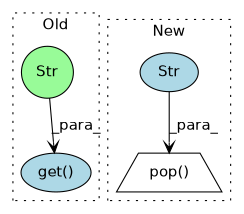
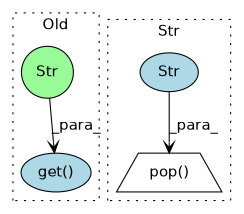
cluster "New": label "New" -> "Str"
